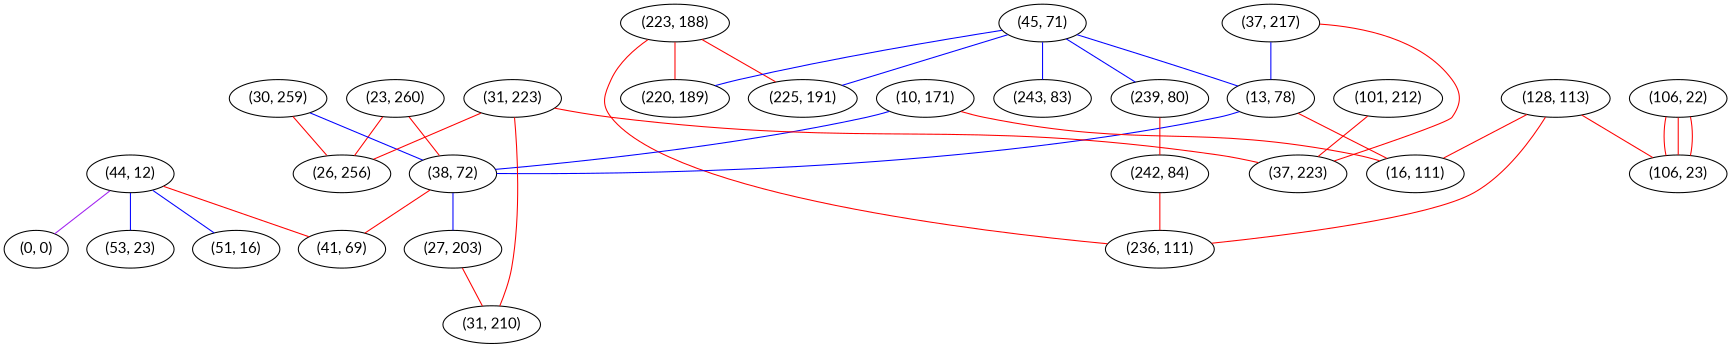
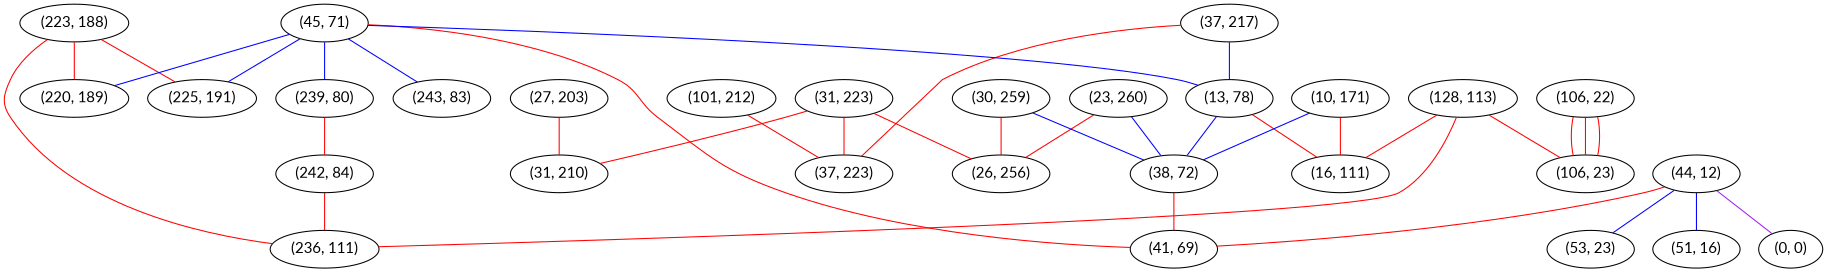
edge "(23, 260)" -- "(38, 72)": color red -> blue
edge "(45, 71)" -- "(41, 69)": added
edge "(38, 72)" -- "(27, 203)": removed
